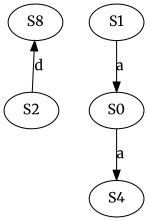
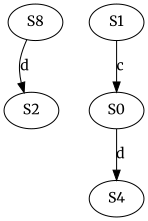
edge "S1" -> "S0": label "a" -> "c"
edge "S2" -> "S8": reversed
edge "S0" -> "S4": label "a" -> "d"
